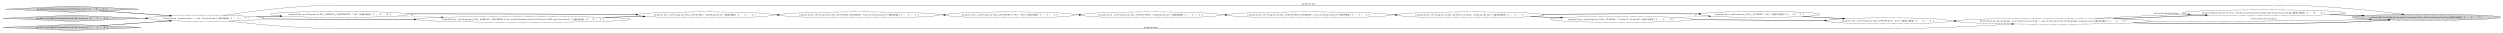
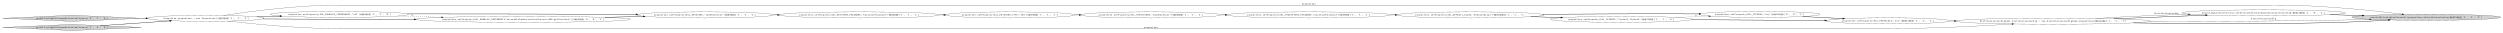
node "getSSLConfigForComponentHTTPService['0', '0', '1']": removed
